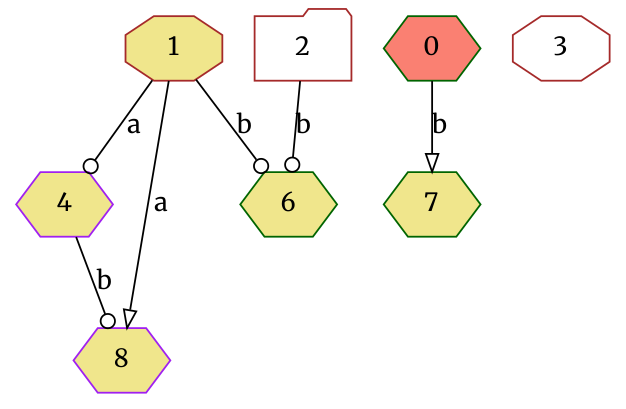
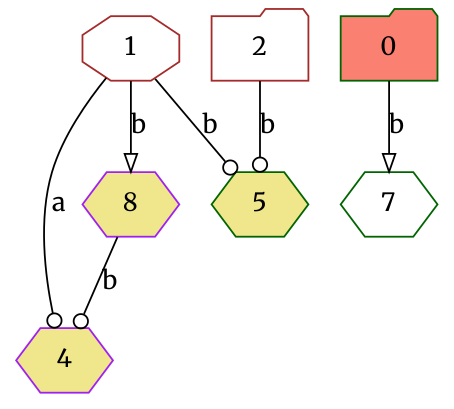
node "1": fillcolor khaki -> white
node "0": shape hexagon -> folder
node "3": removed
edge "1" -> "8": label "a" -> "b"
node "6": label "6" -> "5"
node "7": fillcolor khaki -> white
edge "4" -> "8": reversed
